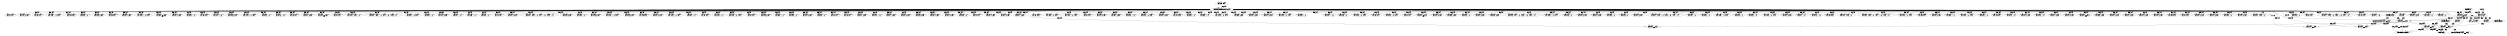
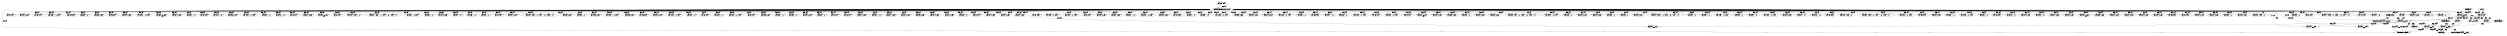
node "(Call,(llint)buf[6])": added
edge "(MethodParameterIn,const ut8 *buf)" -> "(Call,buf[0] == 0x19)": label "DDG: buf" -> "AST: "
node "(Literal,0x00)": added
edge "(MethodParameterIn,const ut8 *buf)" -> "(MethodReturn,static int)": added, label "DDG: buf"
